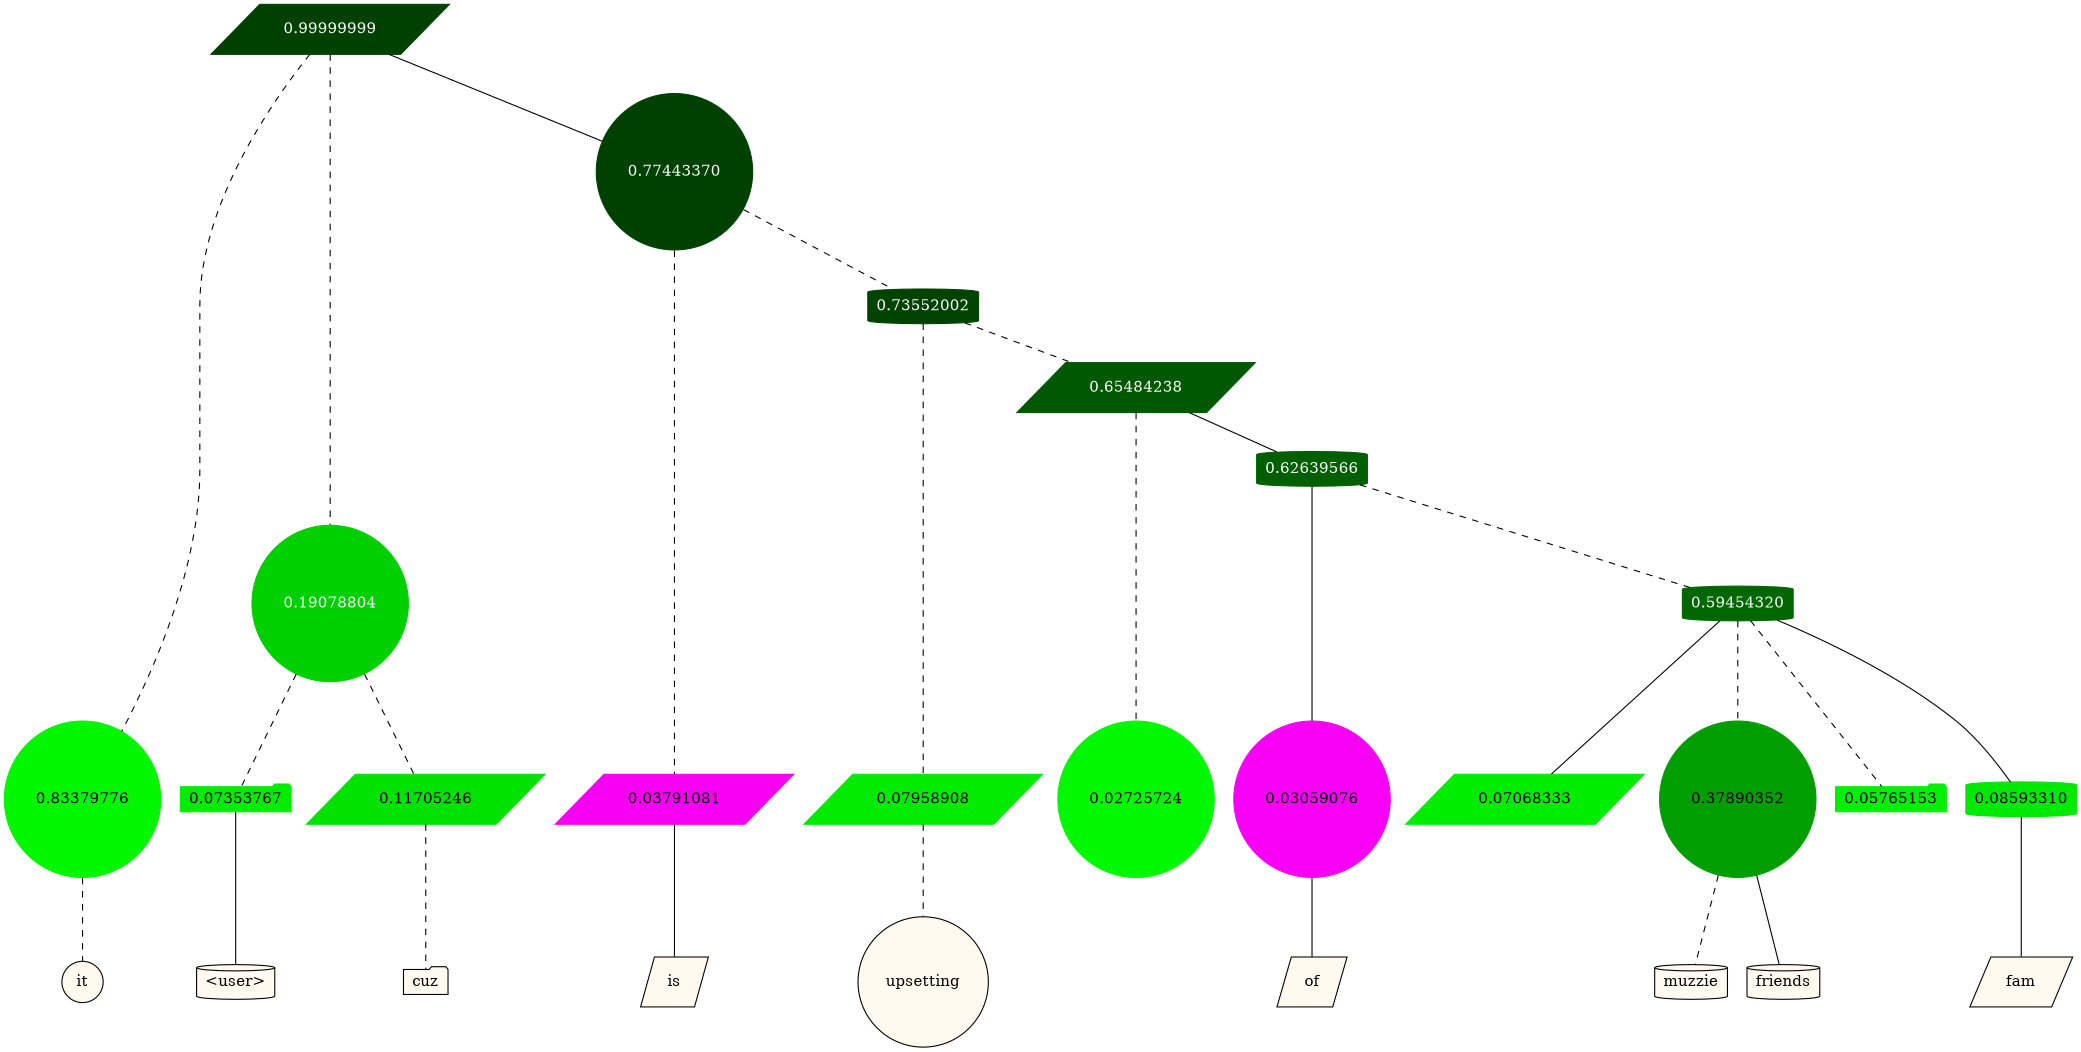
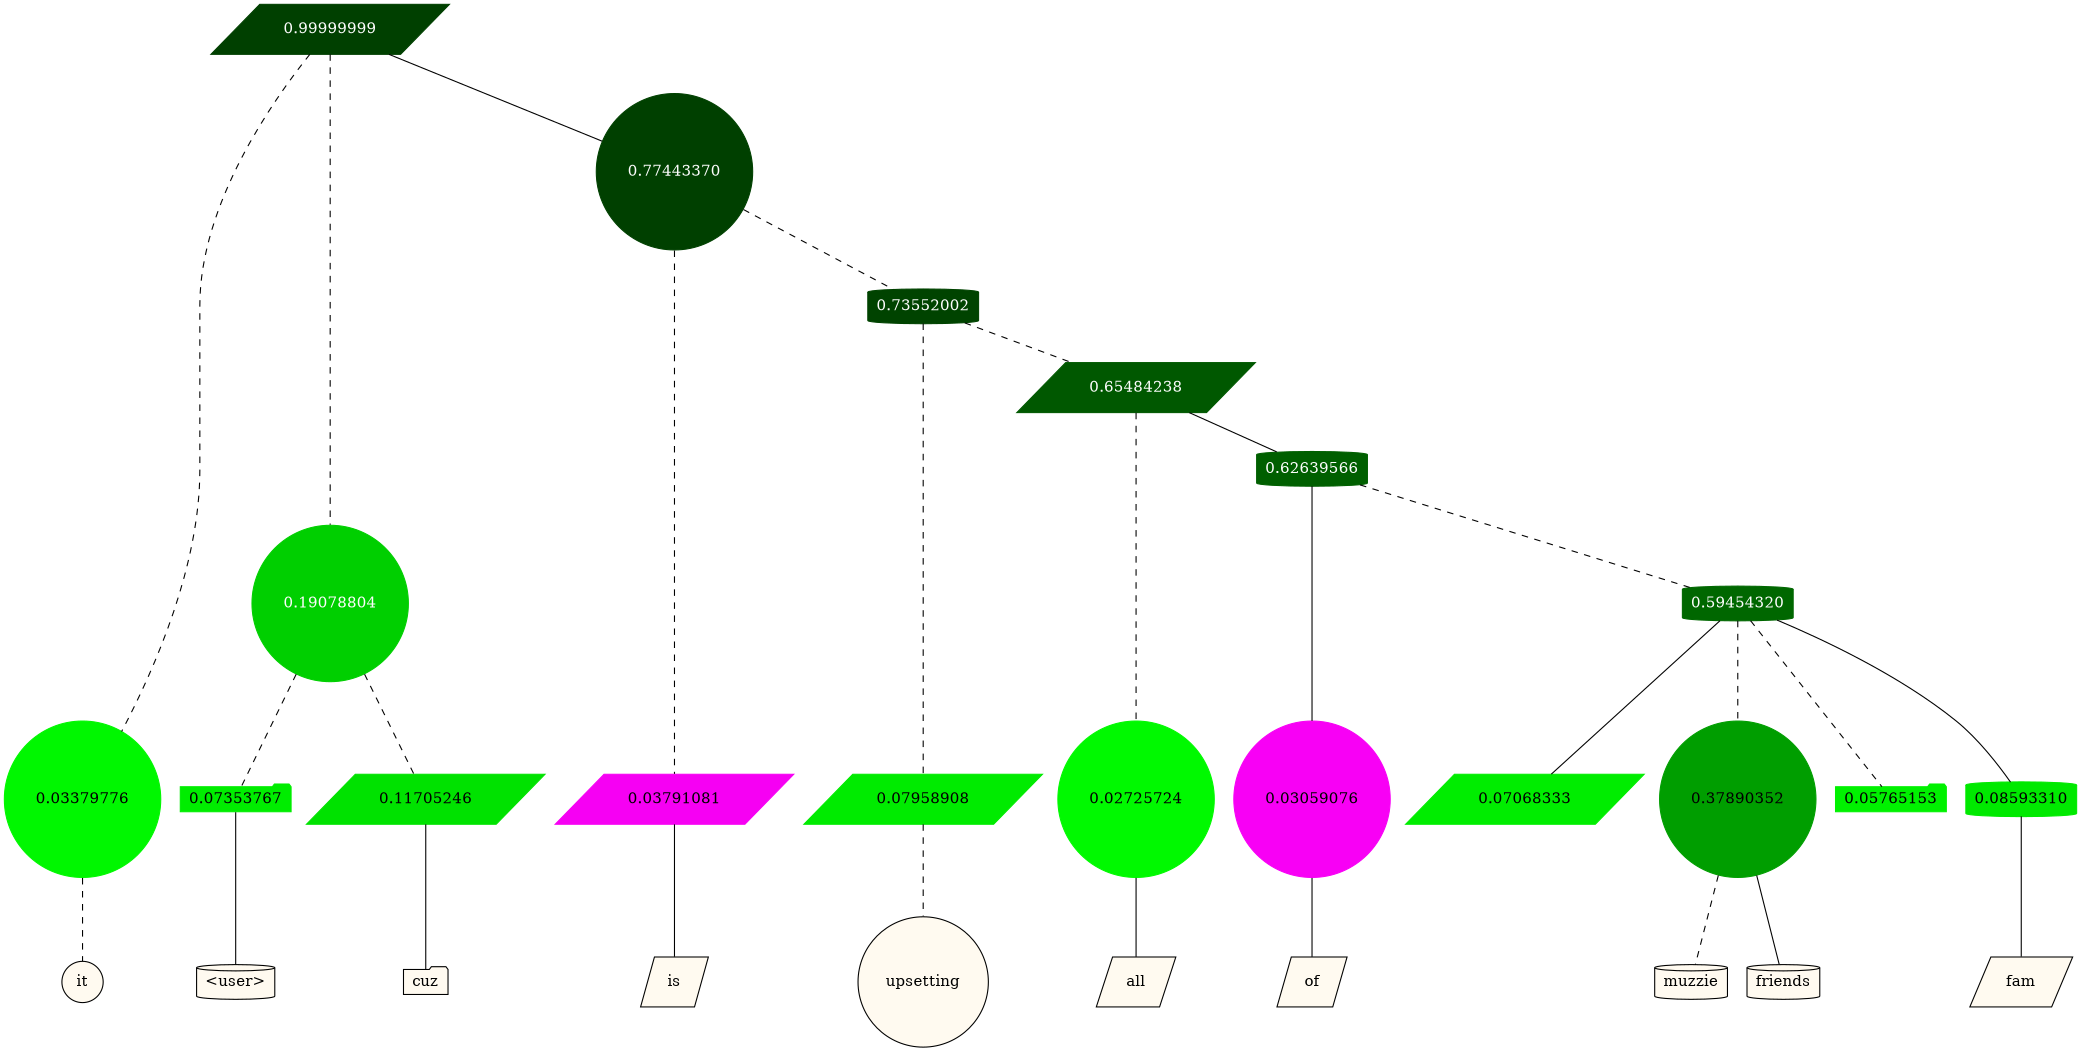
node "0.83379776": label "0.83379776" -> "0.03379776"
edge "0.11705246" -- "cuz": style dashed -> solid
node "all": added
